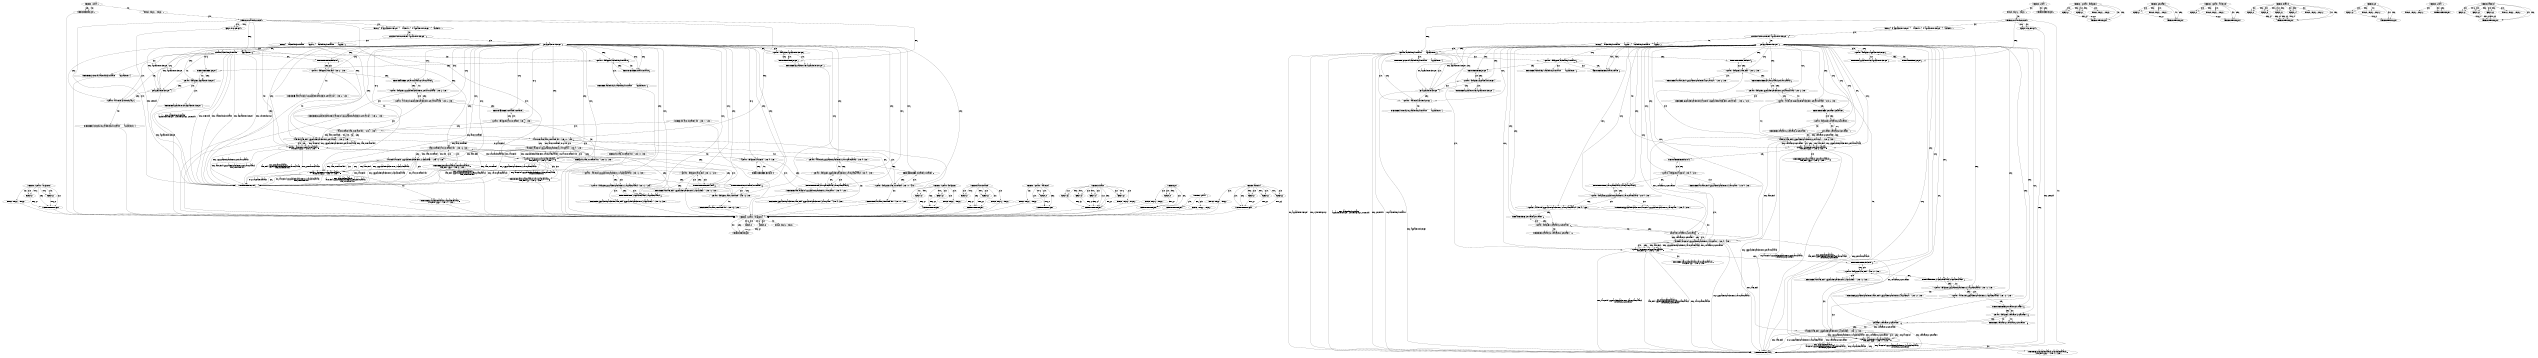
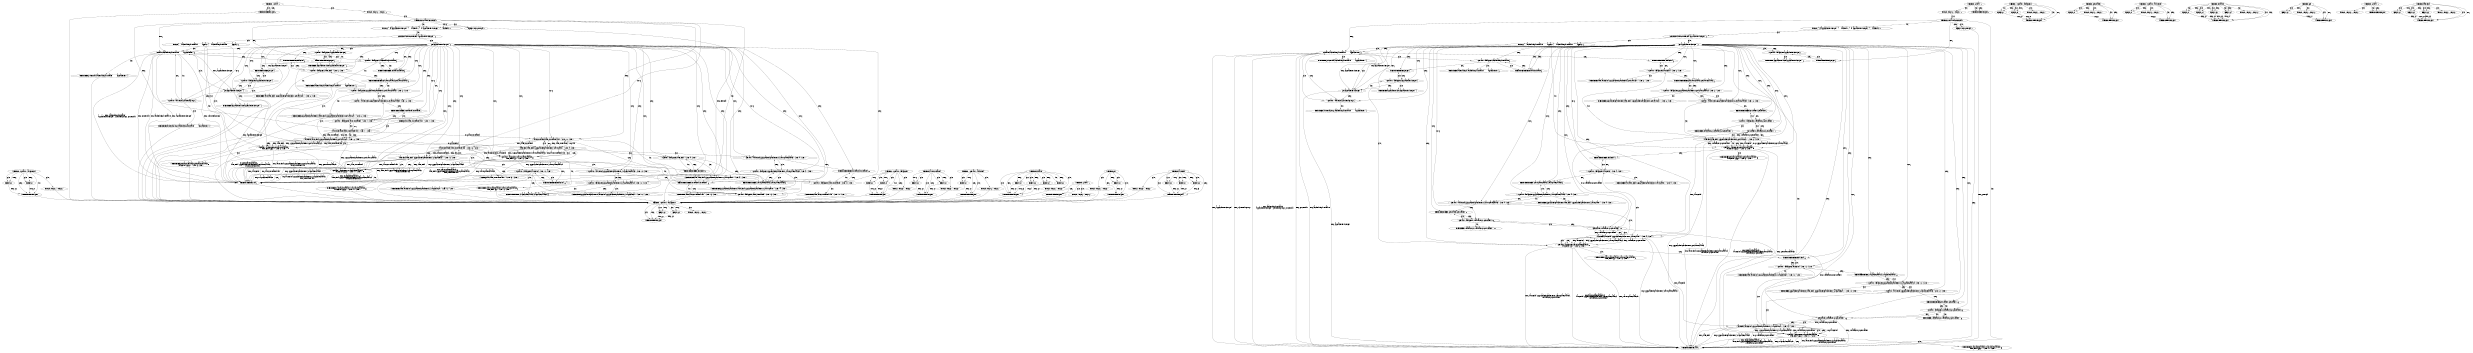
edge "<(LITERAL,this,base::Unretained(this))<SUB>13</SUB>>" -> "<(<operator>.fieldAccess,base::Unretained)<SUB>7</SUB>>": now "<(base.Unretained,base::Unretained(this))<SUB>7</SUB>>" -> "<(<operator>.fieldAccess,base::Unretained)<SUB>7</SUB>>"
edge "<(base.Unretained,base::Unretained(this))<SUB>13</SUB>>" -> "<(LITERAL,this,base::Unretained(this))<SUB>13</SUB>>": label "DDG: swap_cache_callback_" -> "AST: "
node "<(LITERAL,this,base::Unretained(this))<SUB>10</SUB>>": removed
edge "<(<operator>.fieldAccess,base::Unretained)<SUB>13</SUB>>" -> "<(IDENTIFIER,base,base::Unretained(this))<SUB>13</SUB>>": removed, label "AST:"
